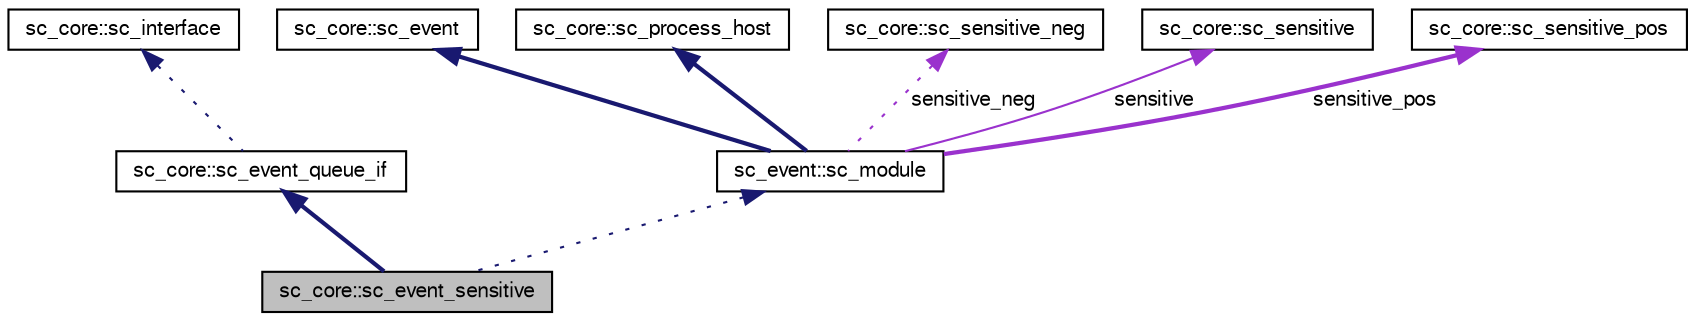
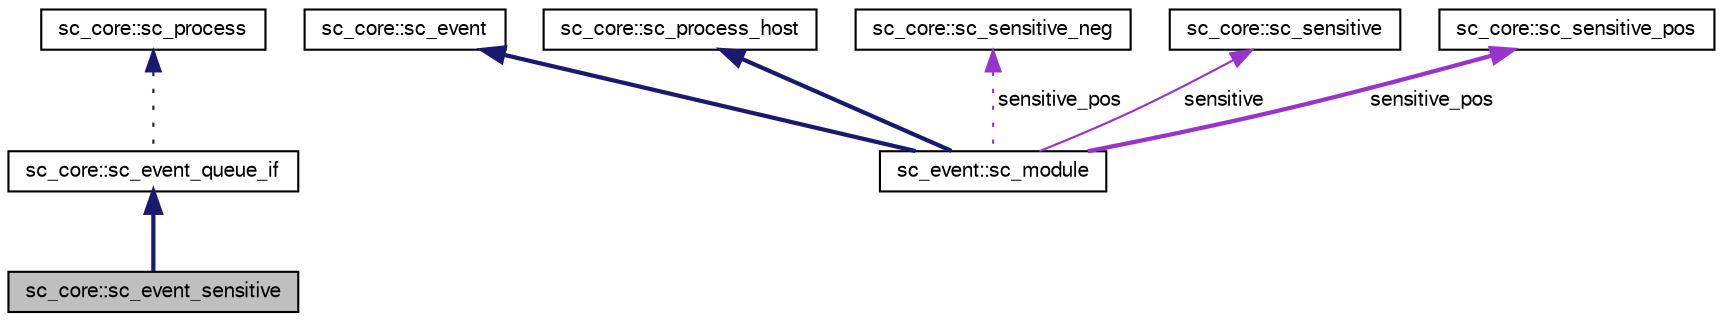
node "sc_core::sc_interface": label "sc_core::sc_interface" -> "sc_core::sc_process"
edge "sc_event::sc_module" -> "sc_core::sc_sensitive_neg": label " sensitive_neg" -> " sensitive_pos"
edge "sc_core::sc_event_sensitive" -> "sc_event::sc_module": removed
